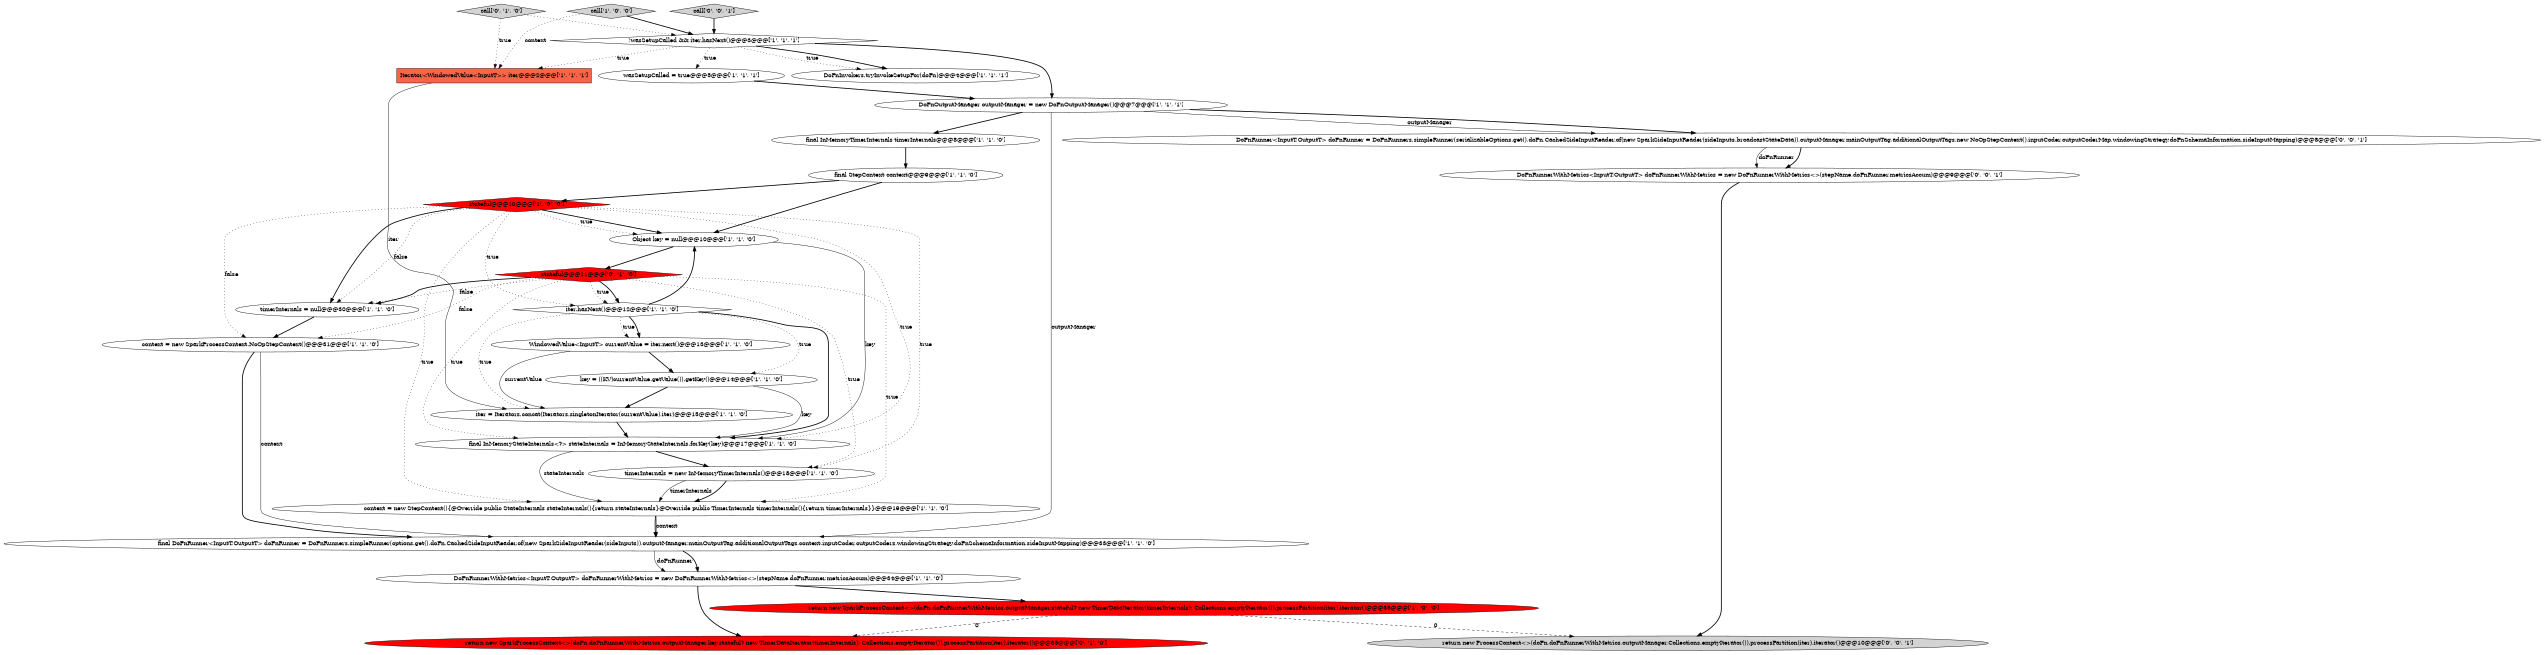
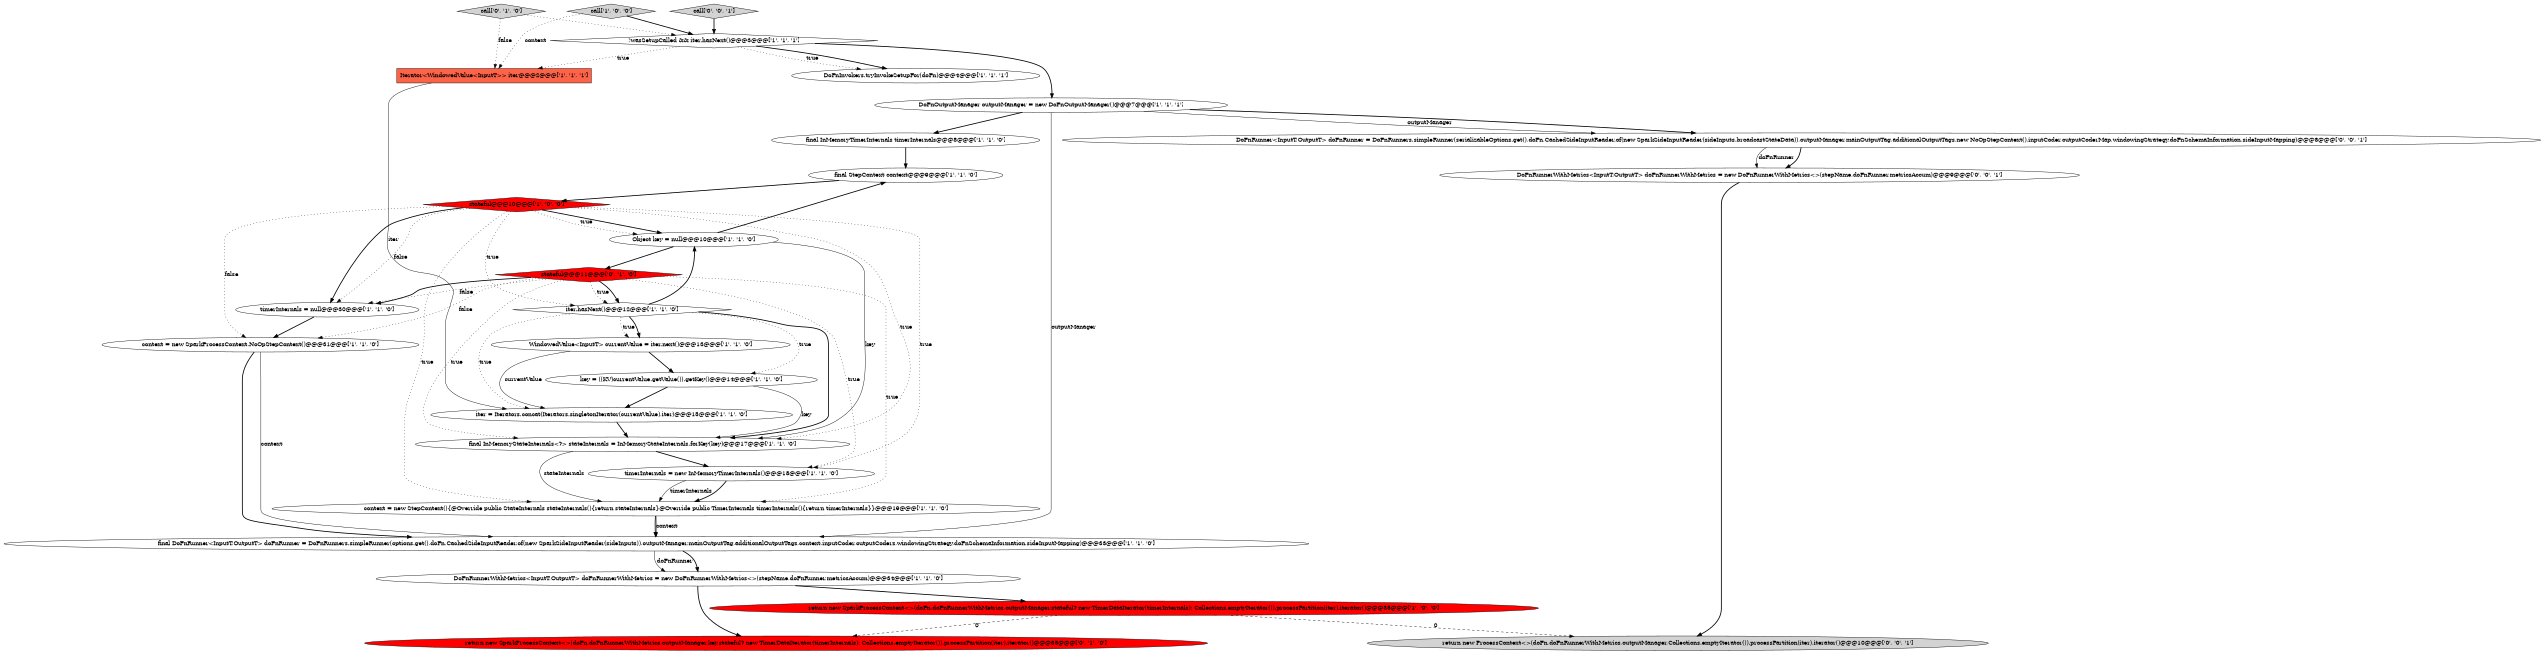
edge "call['0', '1', '0']" -> "Iterator<WindowedValue<InputT>> iter@@@2@@@['1', '1', '1']": label "true" -> "false"
node "wasSetupCalled = true@@@5@@@['1', '1', '1']": removed
edge "final StepContext context@@@9@@@['1', '1', '0']" -> "Object key = null@@@10@@@['1', '1', '0']": reversed
